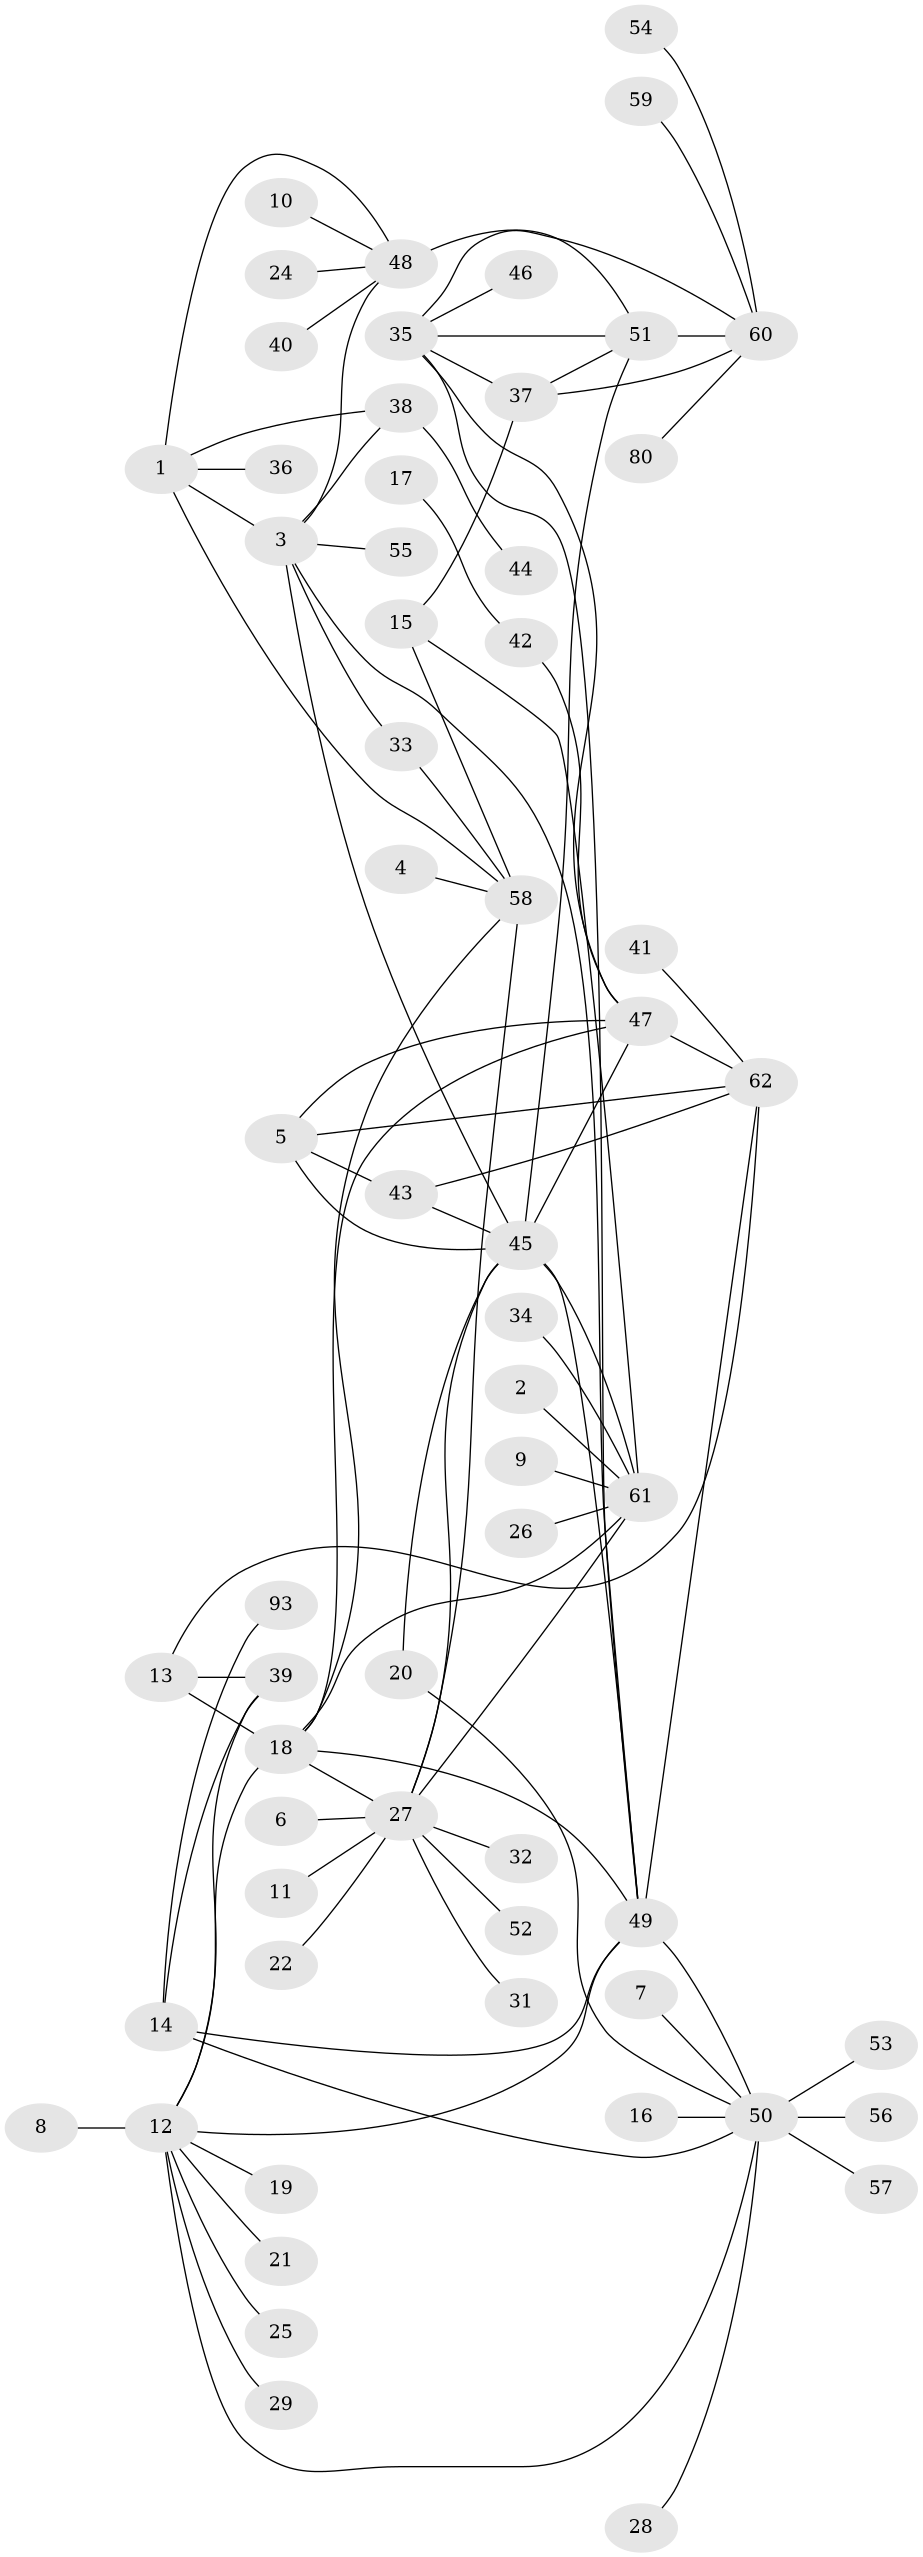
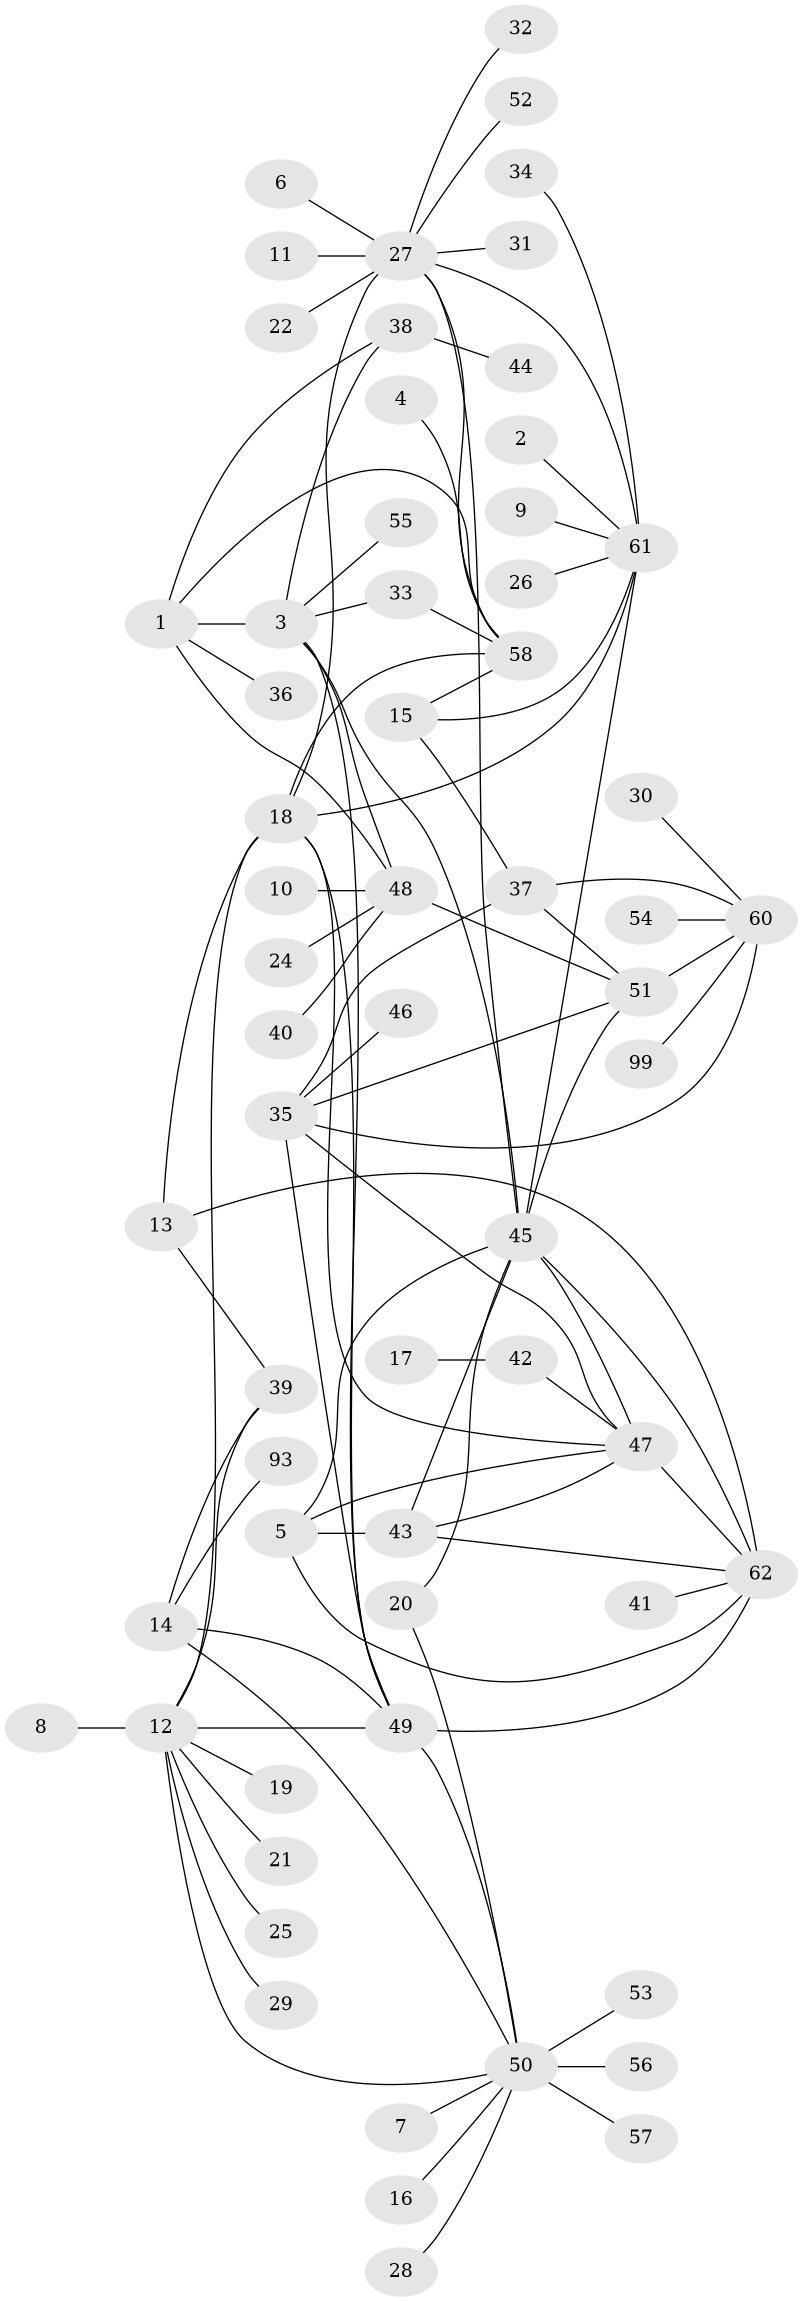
node "59": label "59" -> "99"
node "80": label "80" -> "30"
edge "45" -- "49": now "45" -- "62"
edge "47" -- "43": added
